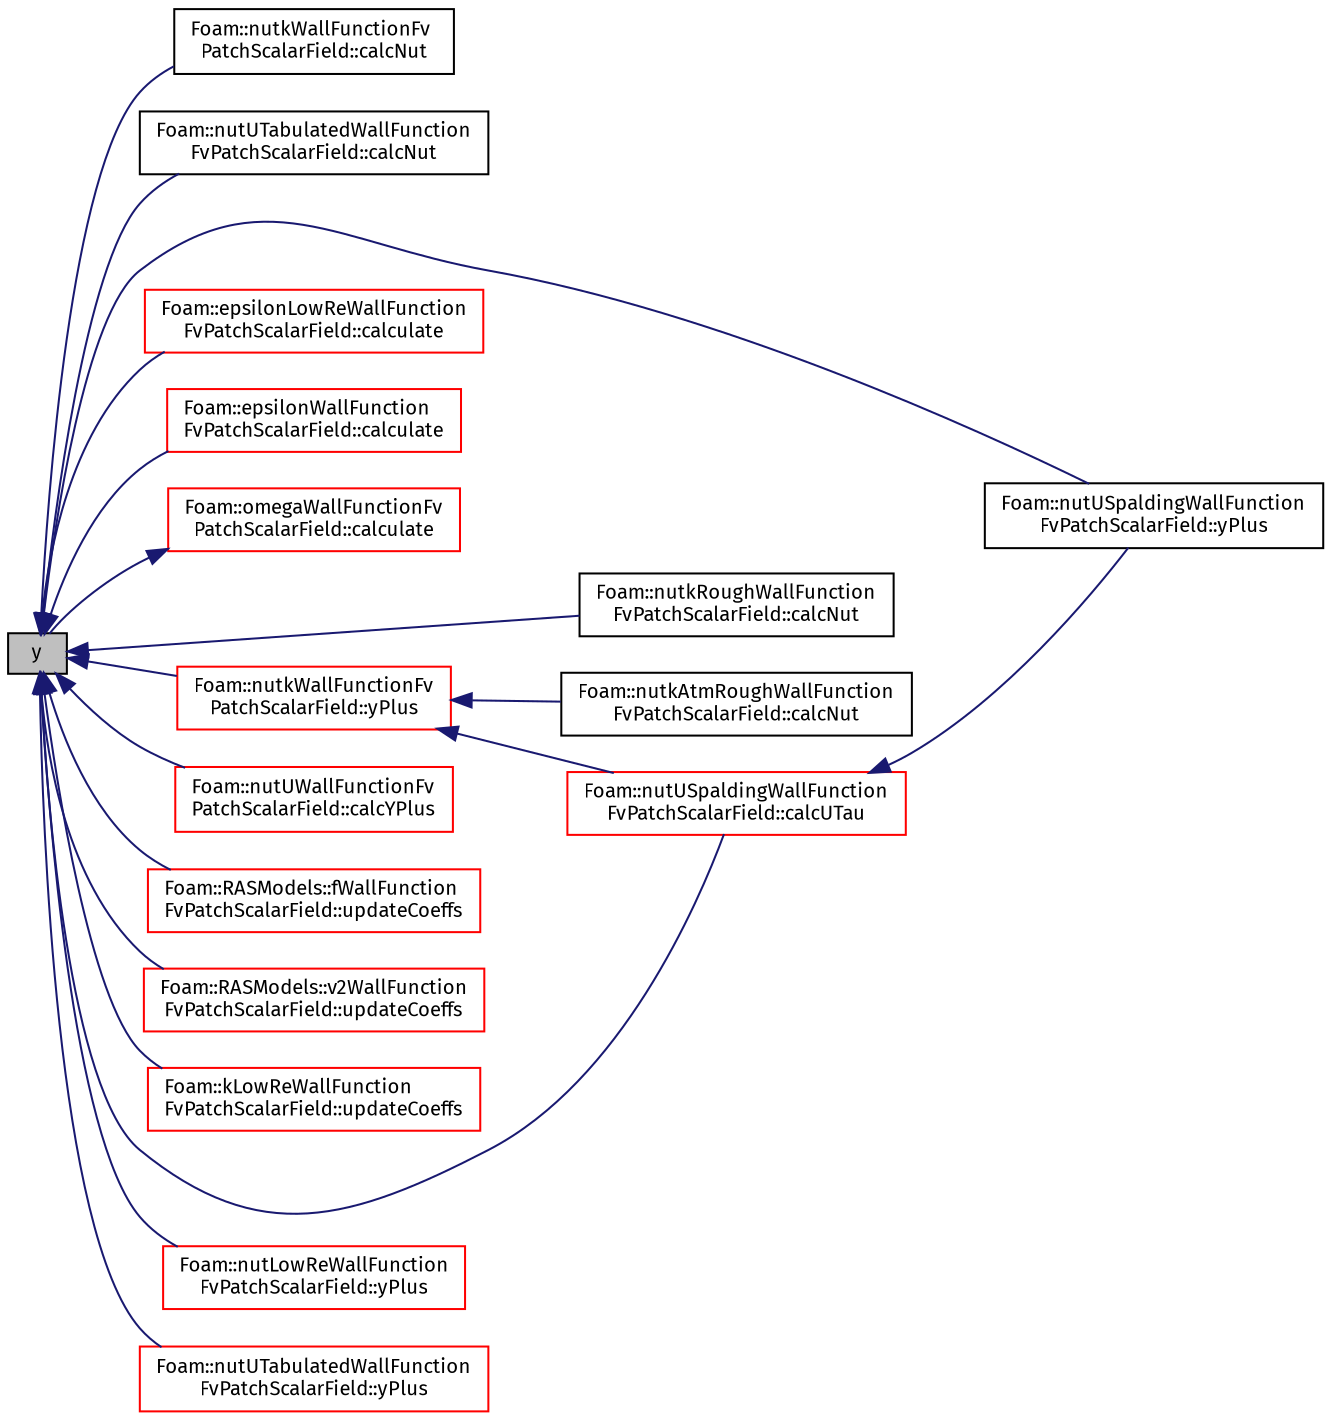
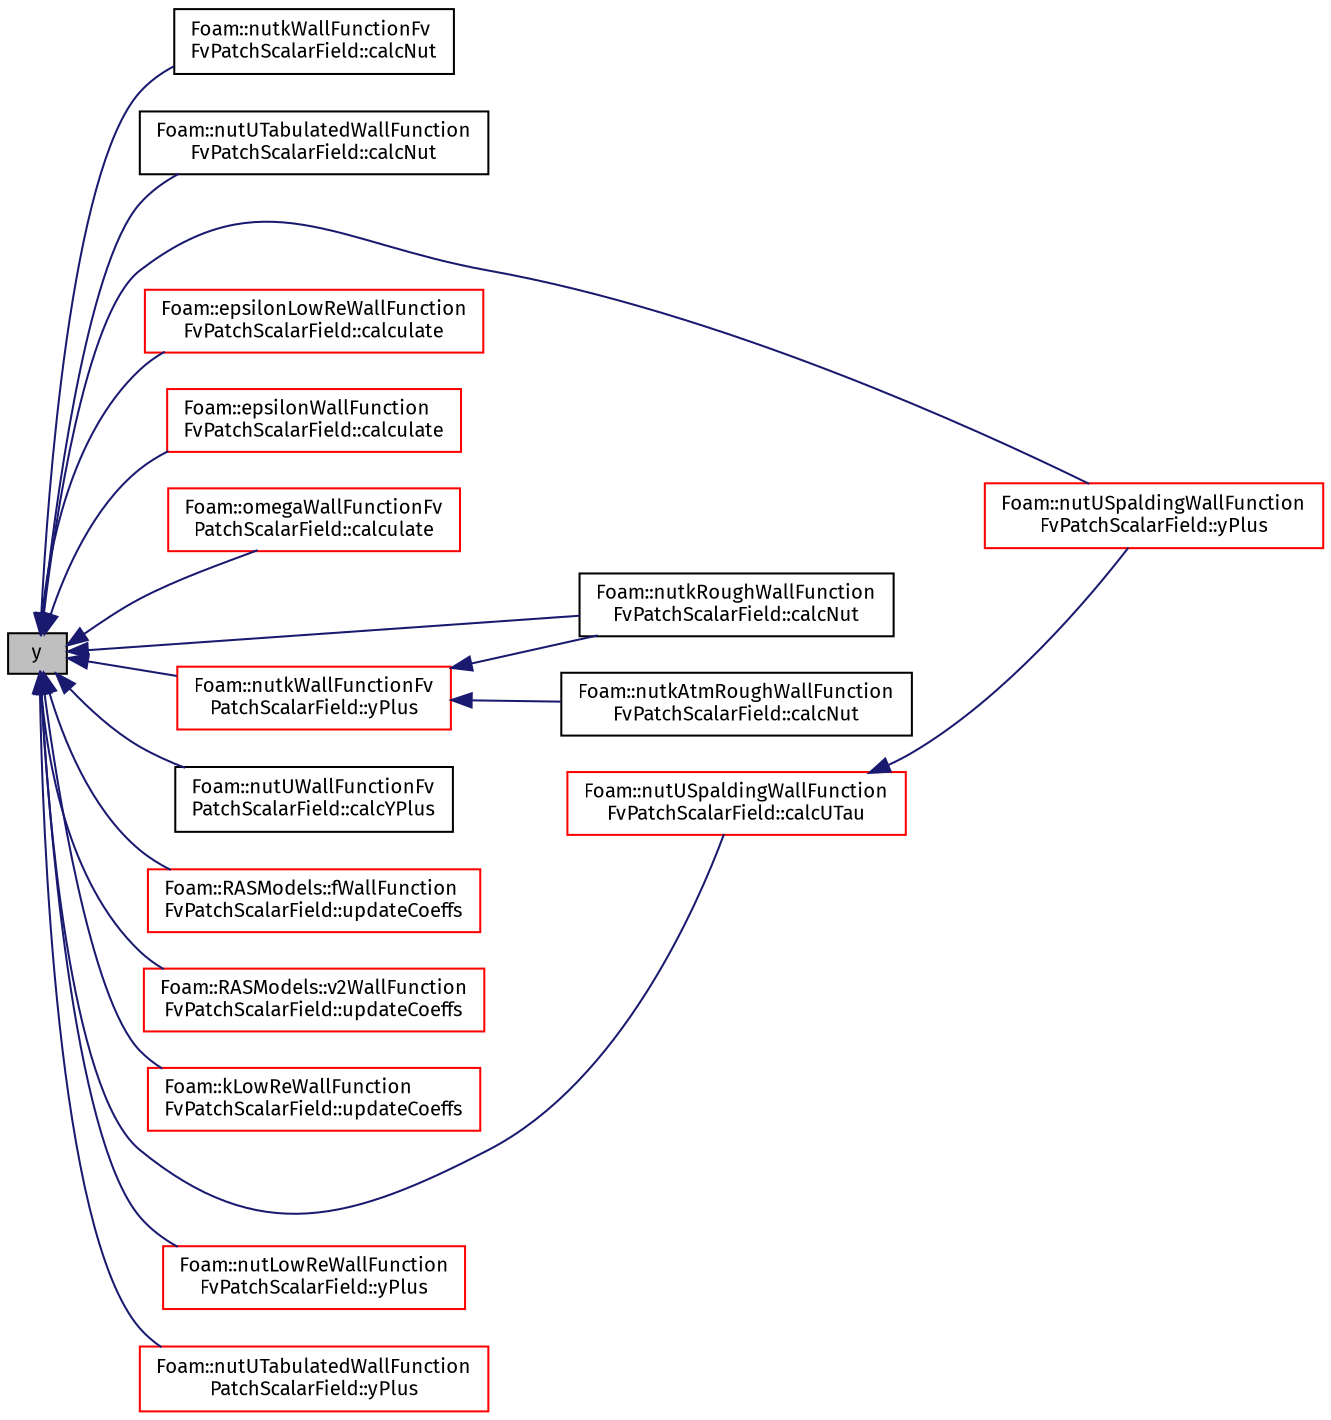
node "Foam::nutkWallFunctionFv PatchScalarField::calcNut": label "Foam::nutkWallFunctionFv PatchScalarField::calcNut" -> "Foam::nutkWallFunctionFv FvPatchScalarField::calcNut"
node "Foam::nutUSpaldingWallFunction FvPatchScalarField::yPlus": color black -> red
edge "y" -> "Foam::omegaWallFunctionFv PatchScalarField::calculate": reversed
edge "Foam::nutUSpaldingWallFunction FvPatchScalarField::calcUTau" -> "Foam::nutkWallFunctionFv PatchScalarField::yPlus": now "Foam::nutkRoughWallFunction FvPatchScalarField::calcNut" -> "Foam::nutkWallFunctionFv PatchScalarField::yPlus"
node "Foam::nutUWallFunctionFv PatchScalarField::calcYPlus": color red -> black
node "Foam::nutUTabulatedWallFunction FvPatchScalarField::yPlus": label "Foam::nutUTabulatedWallFunction FvPatchScalarField::yPlus" -> "Foam::nutUTabulatedWallFunction PatchScalarField::yPlus"
